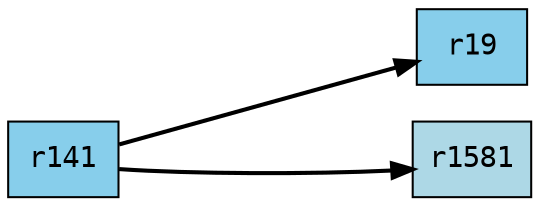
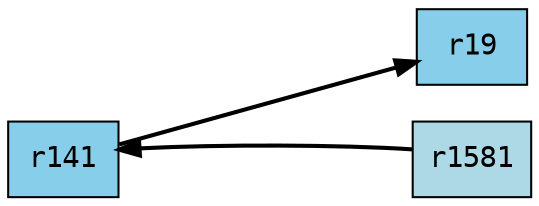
edge "r141" -> "r1581": reversed
